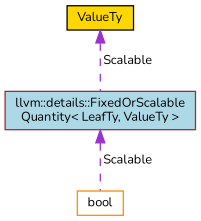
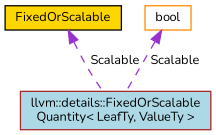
node "ValueTy": label "ValueTy" -> "FixedOrScalable"
edge "bool" -> "llvm::details::FixedOrScalable Quantity< LeafTy, ValueTy >": reversed
